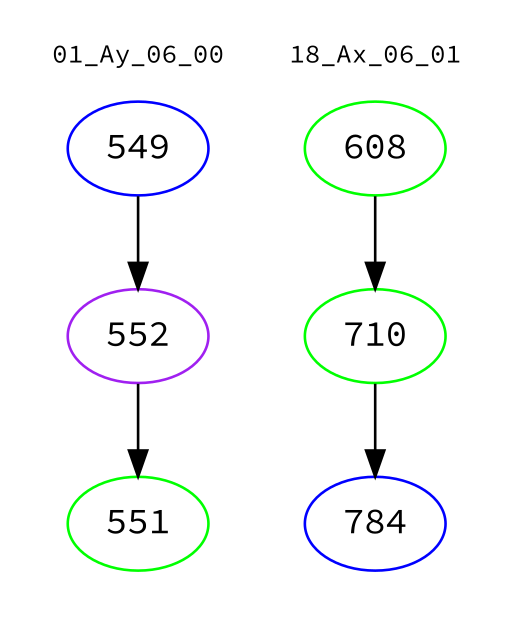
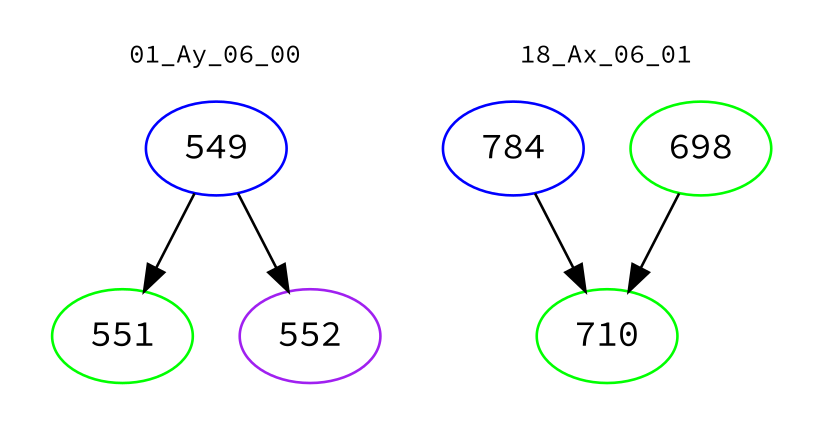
node "608": label "608" -> "698"
edge "552" -> "551": now "549" -> "551"
edge "710" -> "784": reversed
